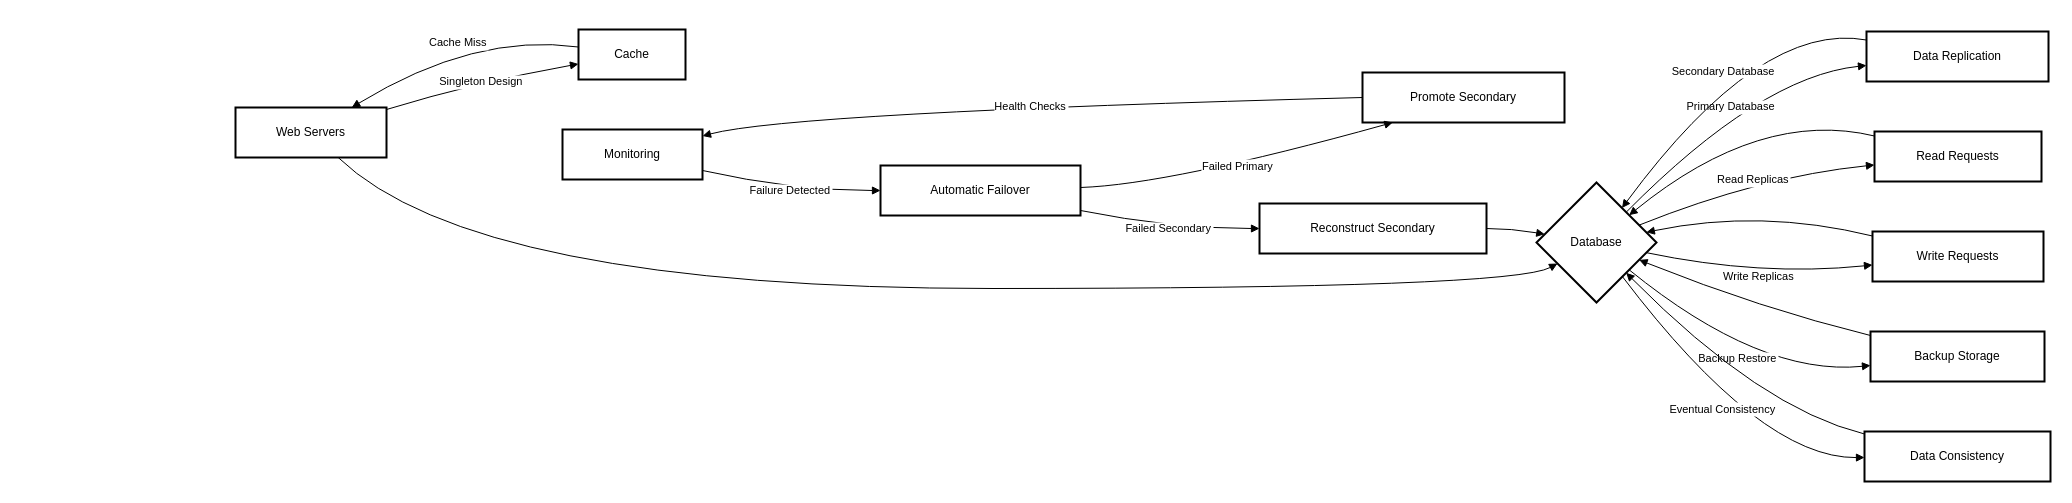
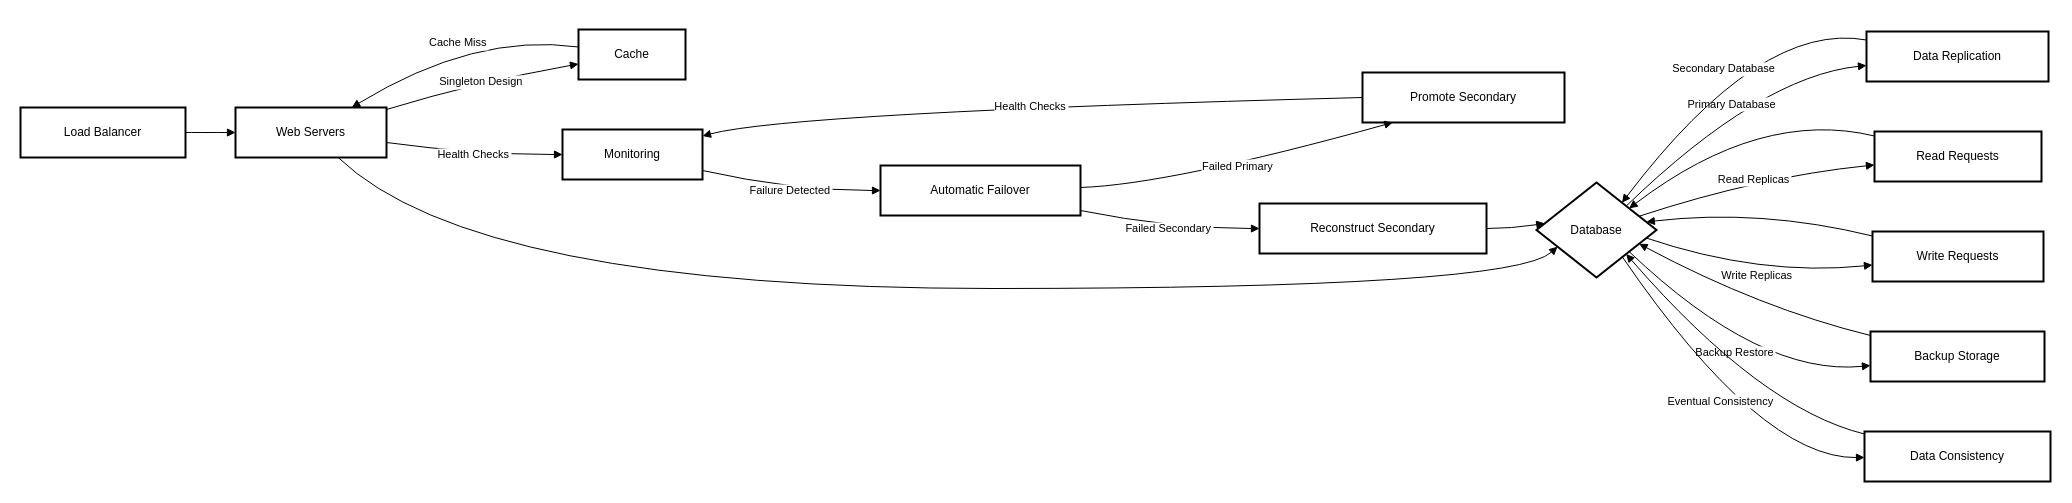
node "Load Balancer": added
edge "Load Balancer" -> "Web Servers": added
edge "Web Servers" -> "Monitoring": added, label "Health Checks"
node "Database": size 120x120 -> 120x95
